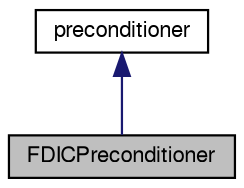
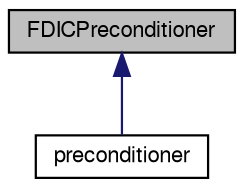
edge "FDICPreconditioner" -> "preconditioner": reversed
